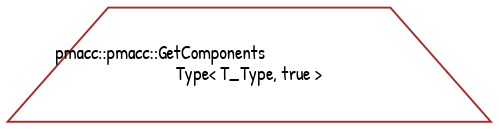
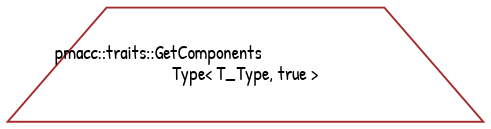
node "pmacc::pmacc::GetComponents Type< T_Type, true >": label "pmacc::pmacc::GetComponents Type< T_Type, true >" -> "pmacc::traits::GetComponents Type< T_Type, true >"
